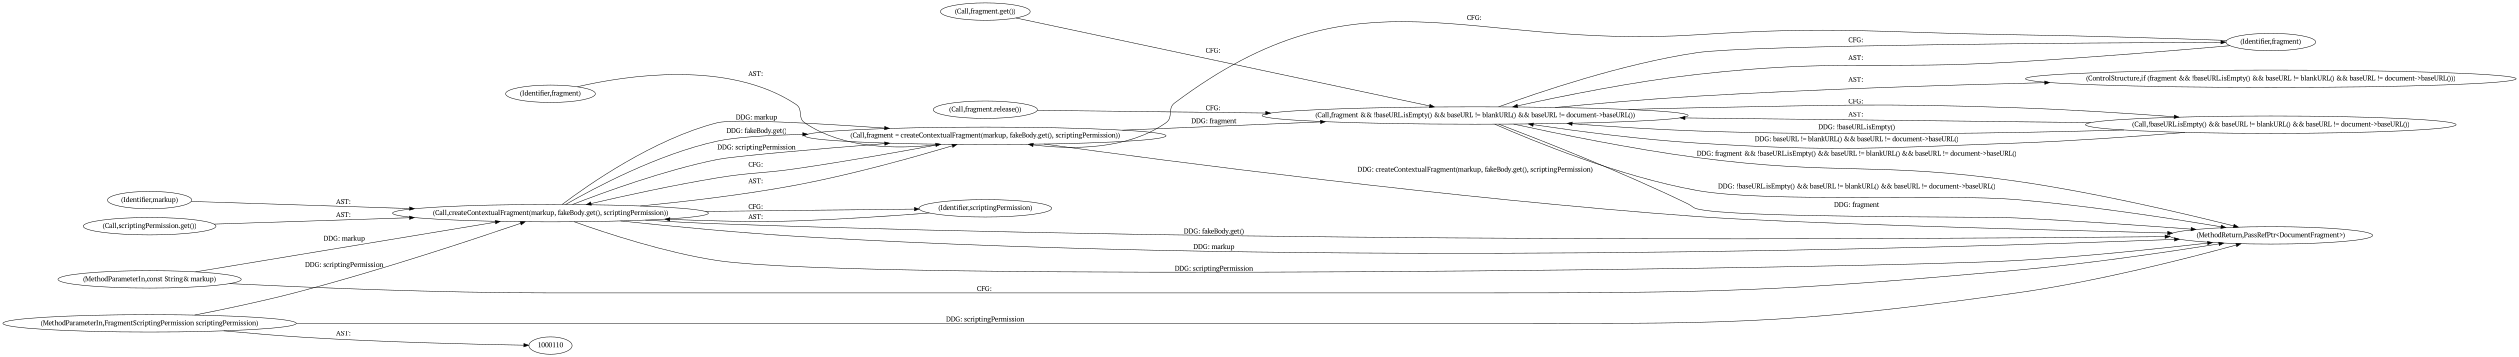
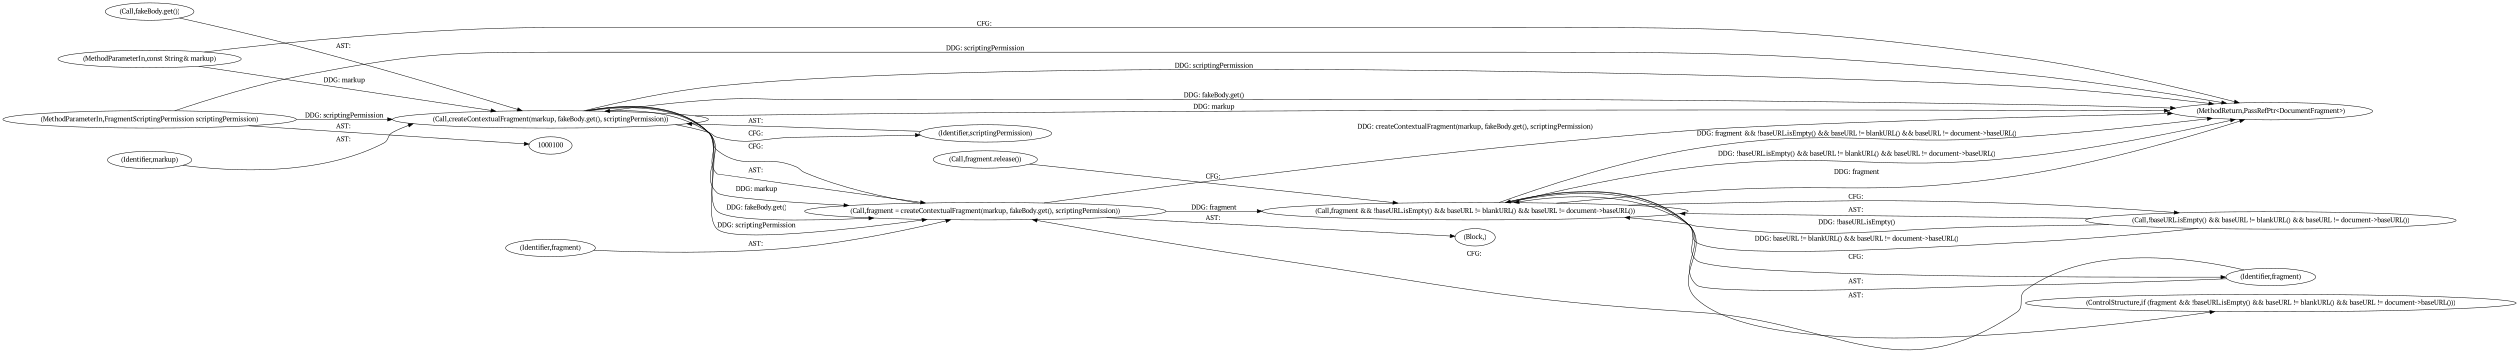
node "(Call,fragment.get())": removed
node "(Call,scriptingPermission.get())": label "(Call,scriptingPermission.get())" -> "(Call,fakeBody.get())"
node "(Block,)": added
node "1000110": label "1000110" -> "1000100"
